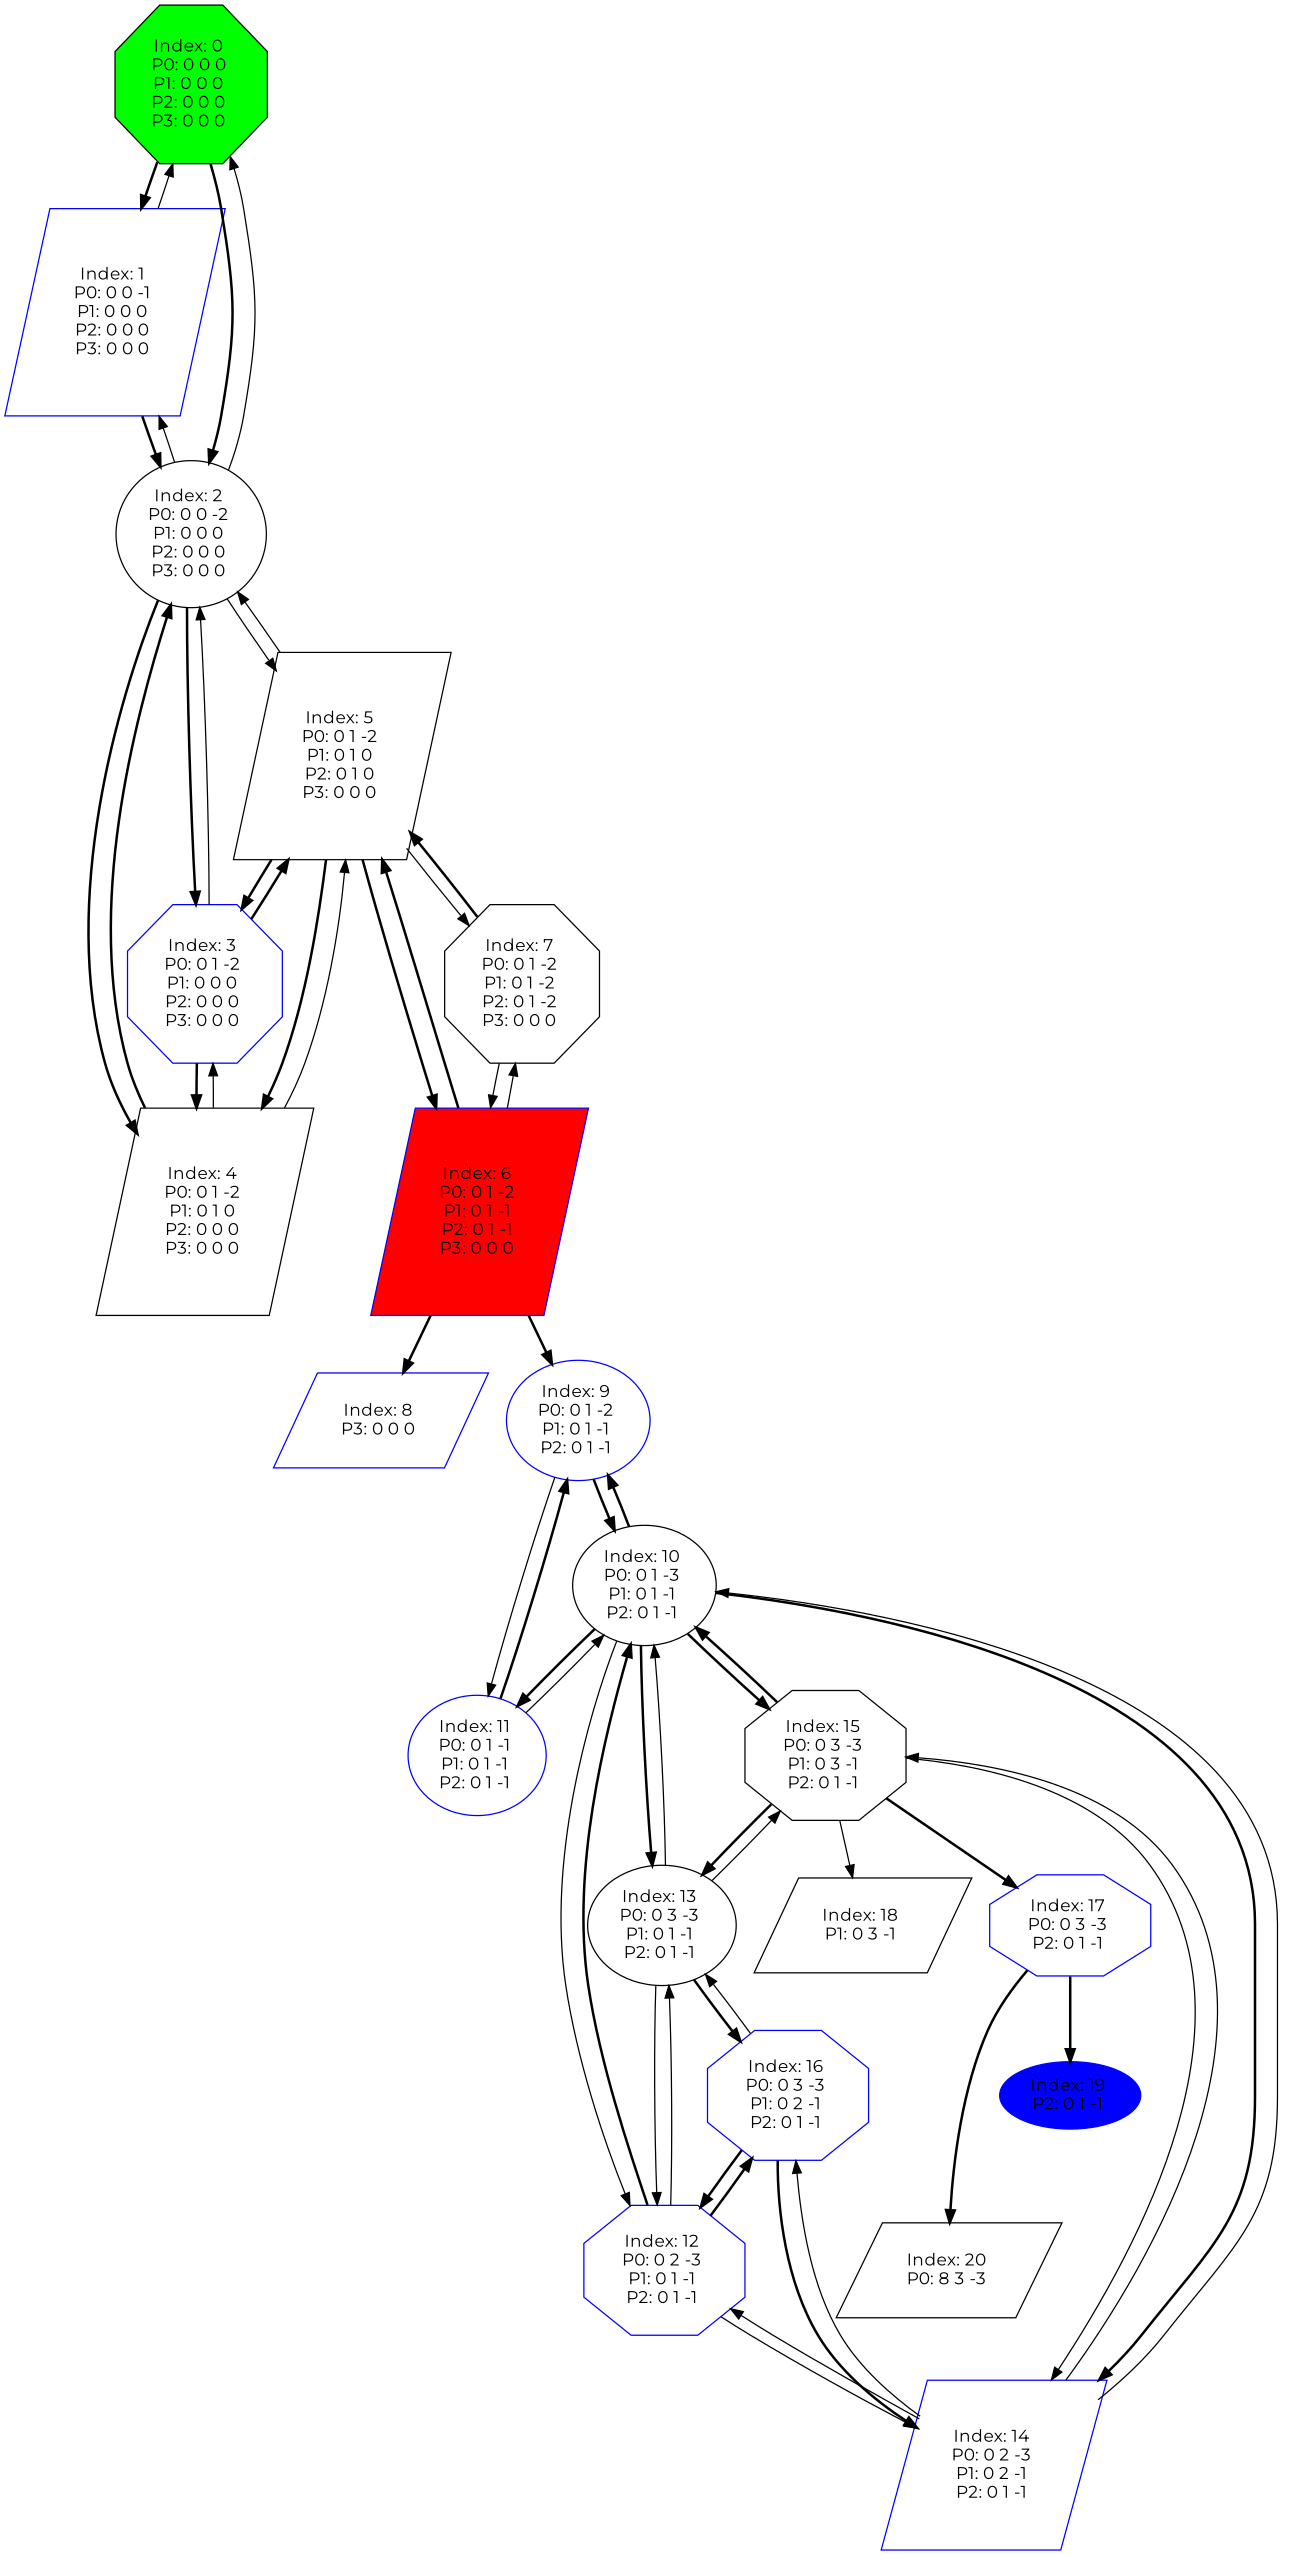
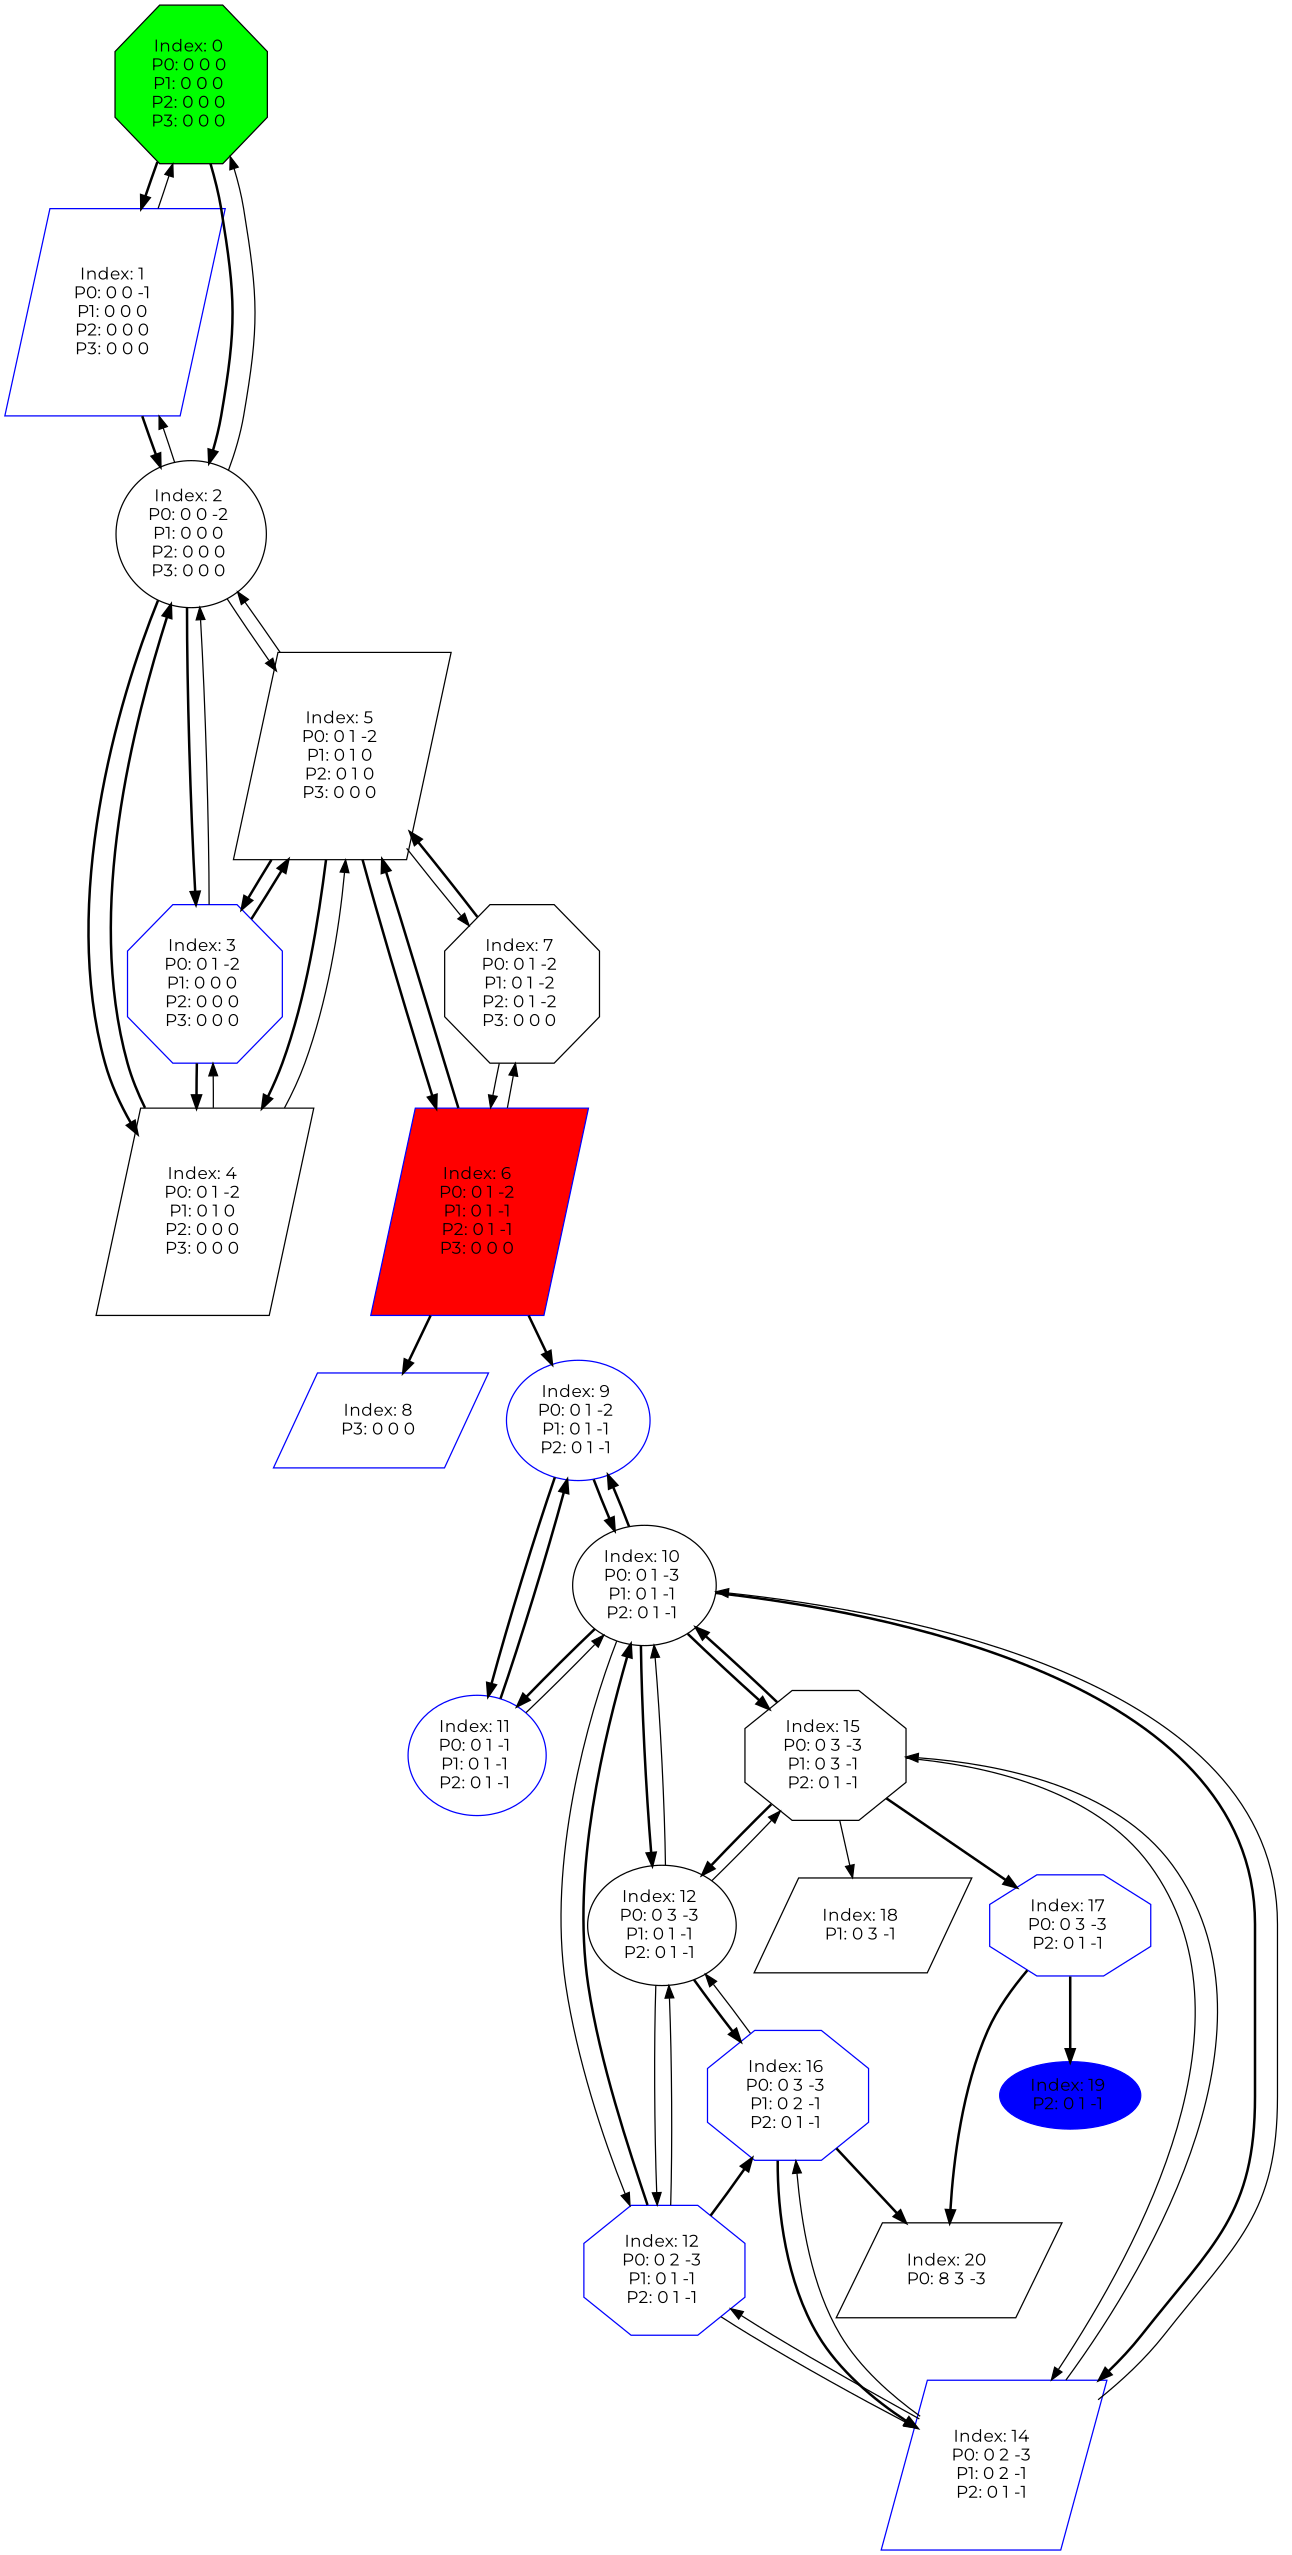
edge "Index: 9 P0: 0 1 -2 P1: 0 1 -1 P2: 0 1 -1" -> "Index: 11 P0: 0 1 -1 P1: 0 1 -1 P2: 0 1 -1": style solid -> bold
node "Index: 13 P0: 0 3 -3 P1: 0 1 -1 P2: 0 1 -1": label "Index: 13 P0: 0 3 -3 P1: 0 1 -1 P2: 0 1 -1" -> "Index: 12 P0: 0 3 -3 P1: 0 1 -1 P2: 0 1 -1"
edge "Index: 16 P0: 0 3 -3 P1: 0 2 -1 P2: 0 1 -1" -> "Index: 12 P0: 0 2 -3 P1: 0 1 -1 P2: 0 1 -1": now "Index: 16 P0: 0 3 -3 P1: 0 2 -1 P2: 0 1 -1" -> "Index: 20 P0: 8 3 -3"
